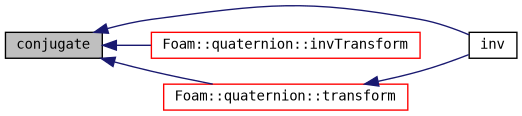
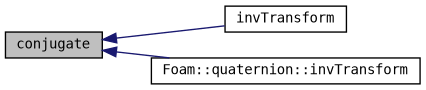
node "Foam::quaternion::invTransform": color red -> black
node "inv": label "inv" -> "invTransform"
node "Foam::quaternion::transform": removed
